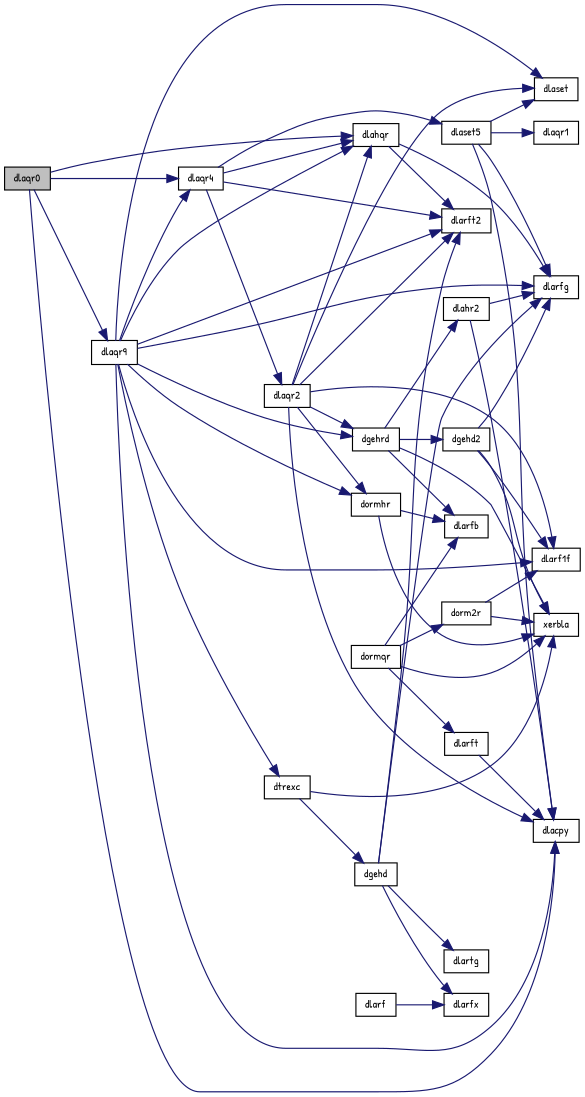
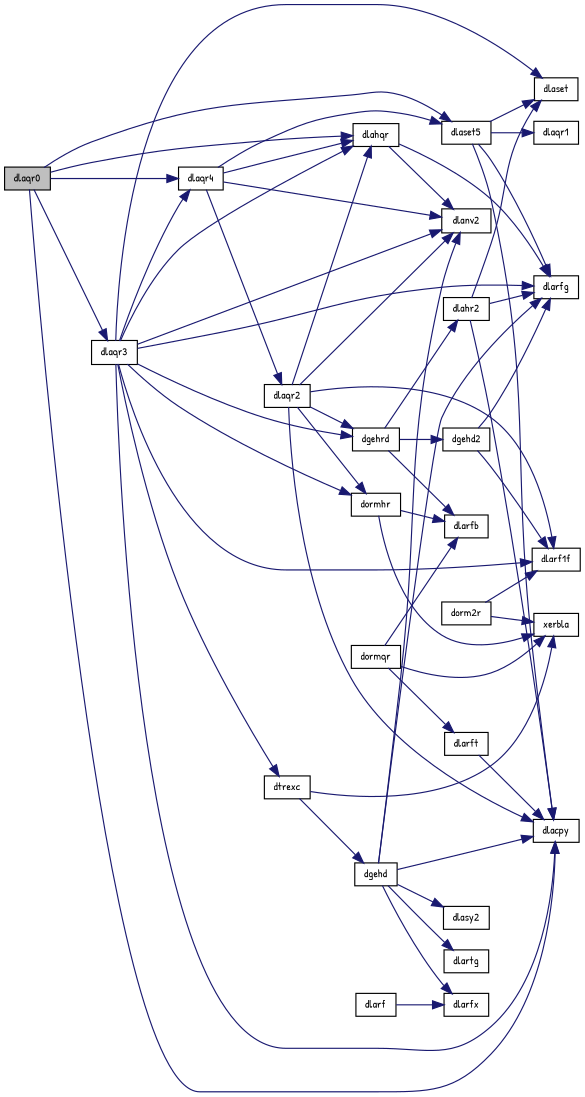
edge "dlaqr0" -> "dlaset5": added
edge "dlaqr2" -> "dlaset": now "dlahr2" -> "dlaset"
node "dlarft2": label "dlarft2" -> "dlanv2"
node "dlaqr9": label "dlaqr9" -> "dlaqr3"
edge "dgehrd" -> "xerbla": removed
edge "dgehd2" -> "xerbla": removed
edge "dormqr" -> "dorm2r": removed
edge "dgehd" -> "dlacpy": added
node "dlasy2": added
